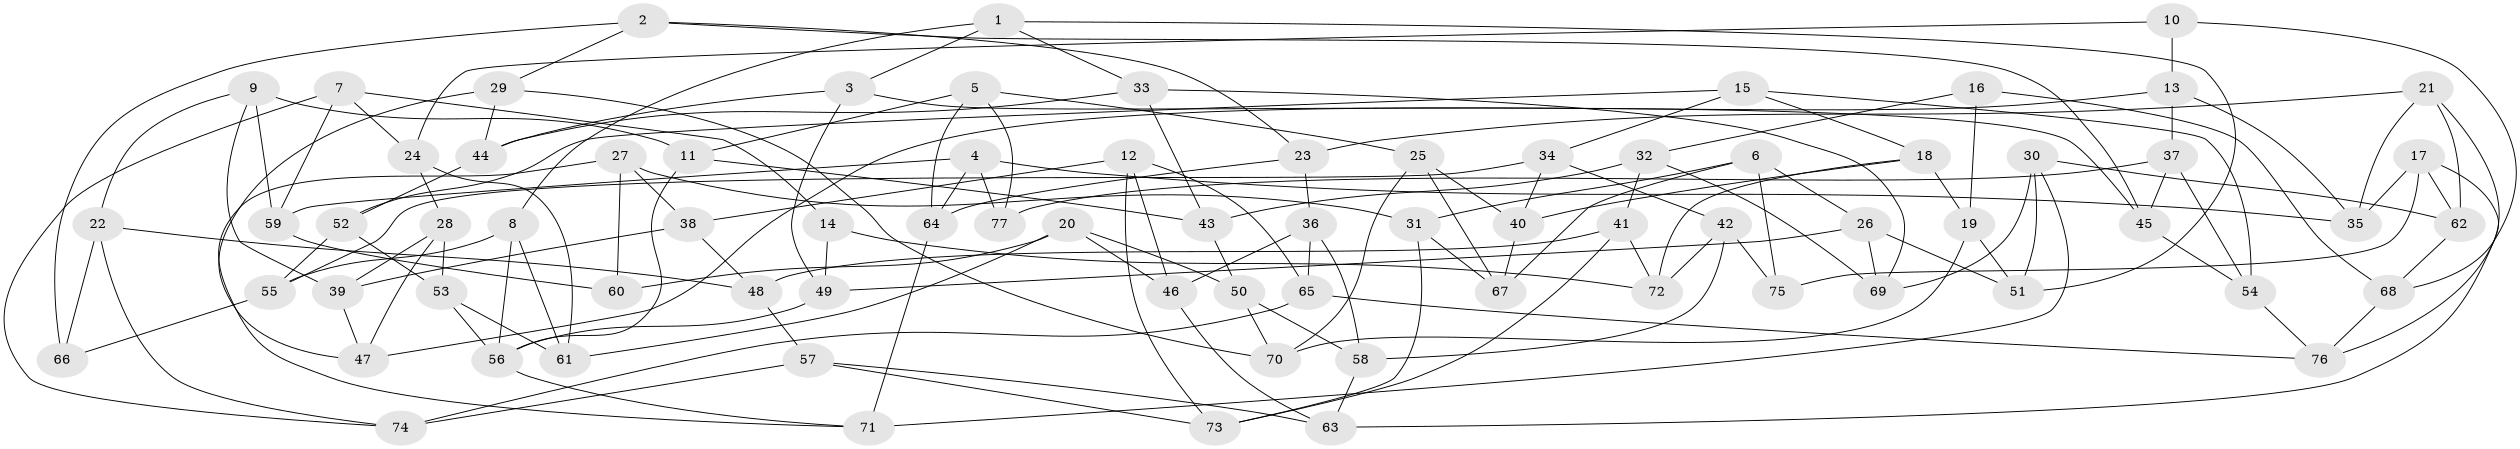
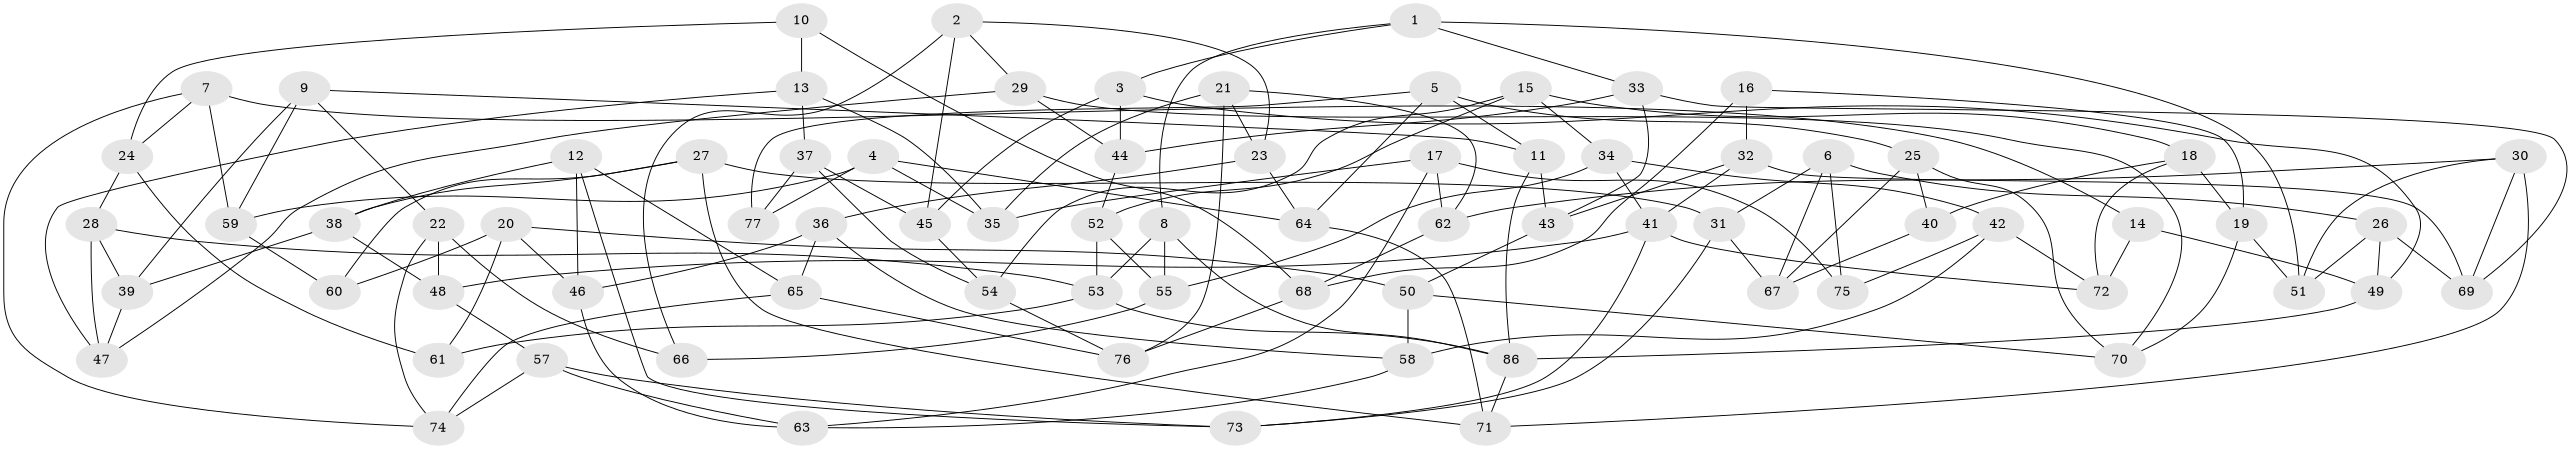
edge "34" -- "40": now "34" -- "41"
edge "8" -- "61": now "8" -- "53"
node "56": label "56" -> "86"
